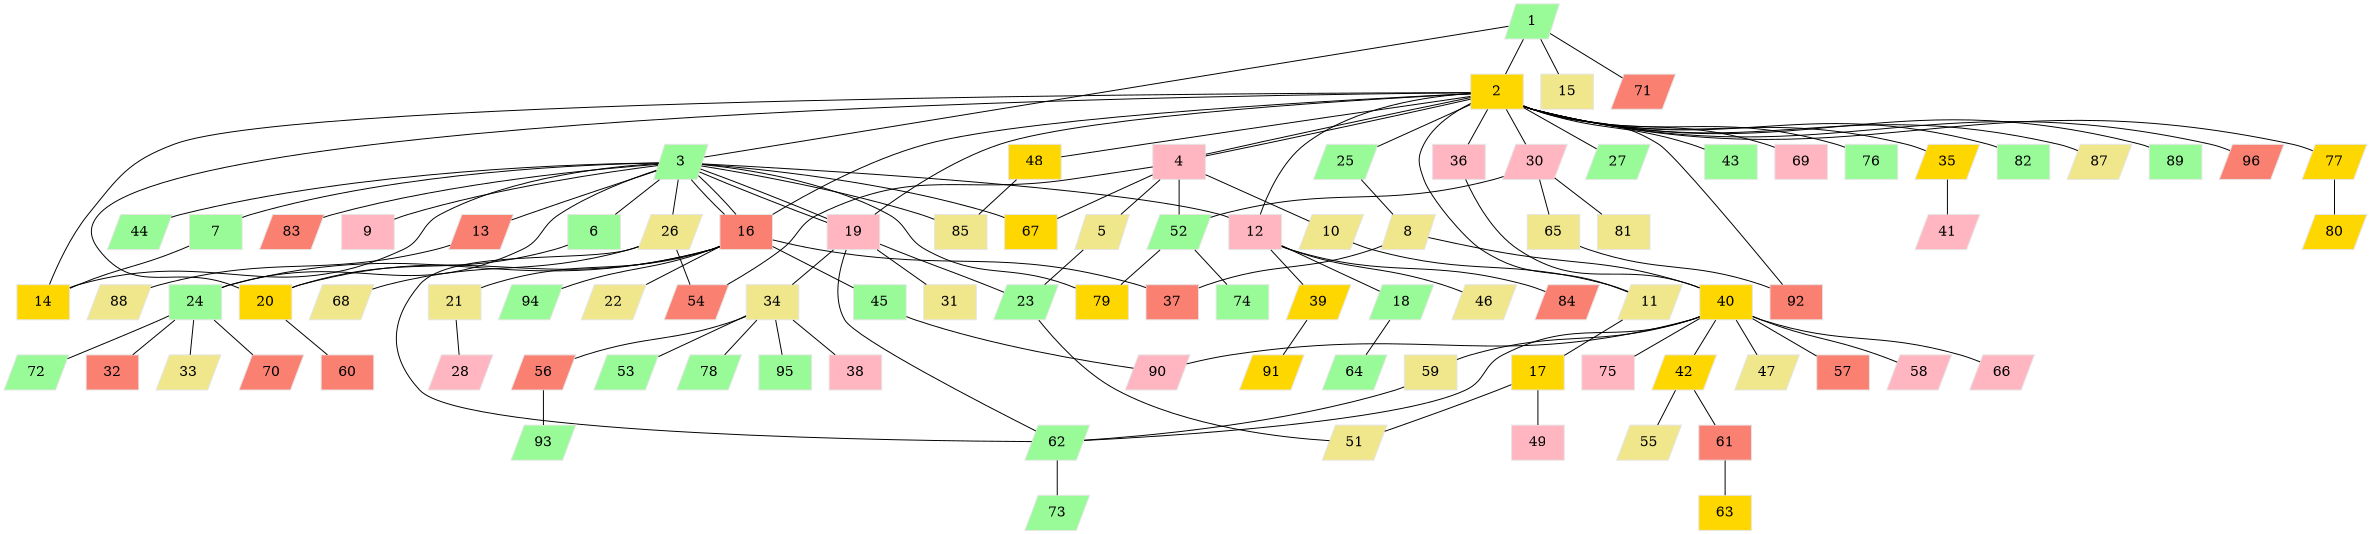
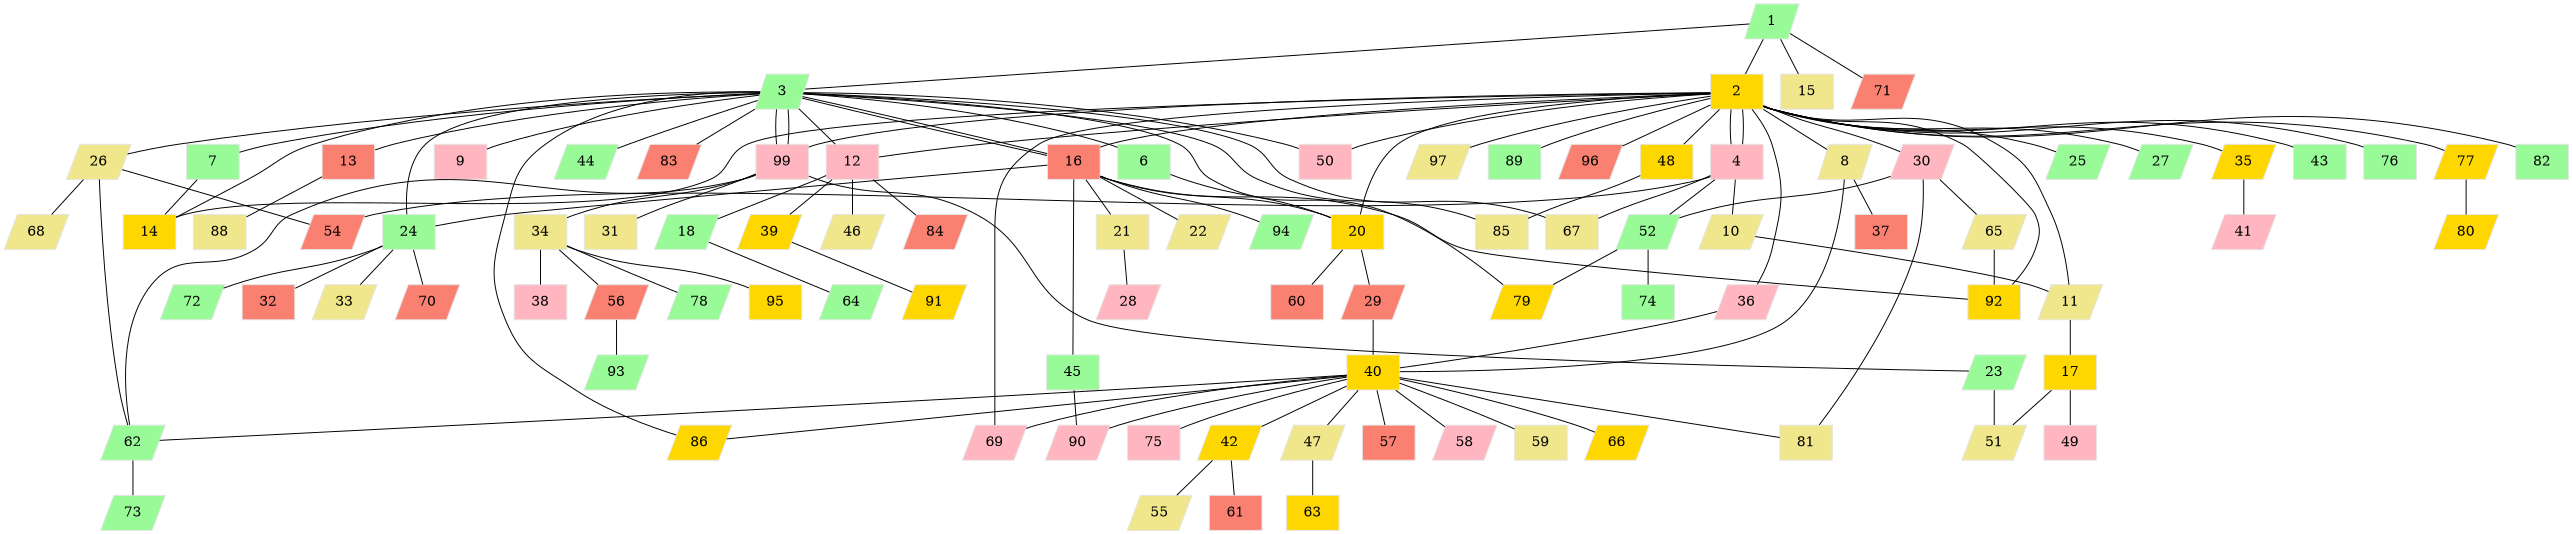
node "50": added
node "36": shape box -> parallelogram
node "69": shape box -> parallelogram
node "87": label "87" -> "97"
edge "25" -- "8": now "2" -- "8"
node "13": shape parallelogram -> box
node "19": label "19" -> "99"
node "67": fillcolor gold -> khaki
node "5": removed
node "65": shape box -> parallelogram
edge "16" -- "37": now "16" -- "92"
node "88": shape parallelogram -> box
node "79": shape box -> parallelogram
node "29": added
node "92": fillcolor salmon -> gold
node "53": removed
node "95": fillcolor palegreen -> gold
node "66": fillcolor lightpink -> gold
edge "40" -- "69": added
edge "40" -- "81": added
edge "59" -- "62": removed
node "86": added
edge "61" -- "63": now "47" -- "63"
